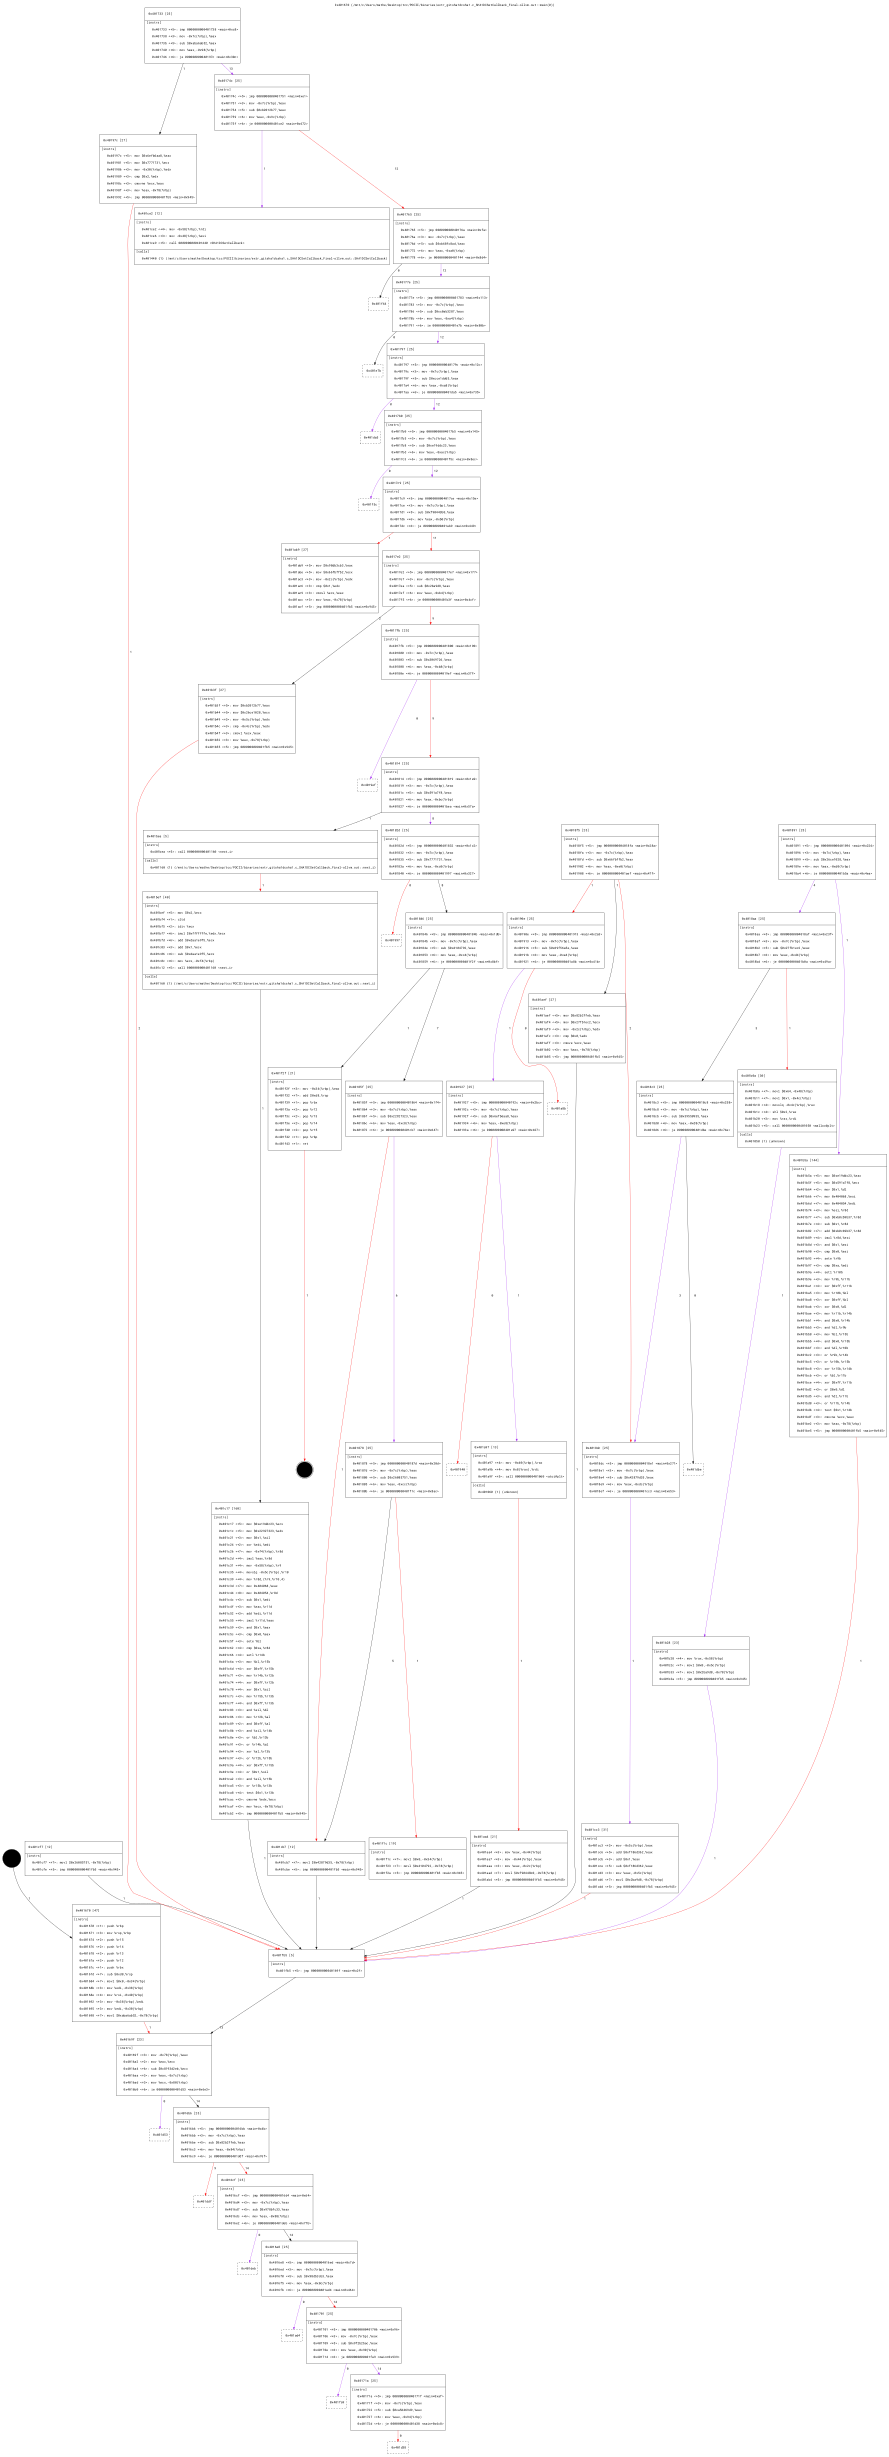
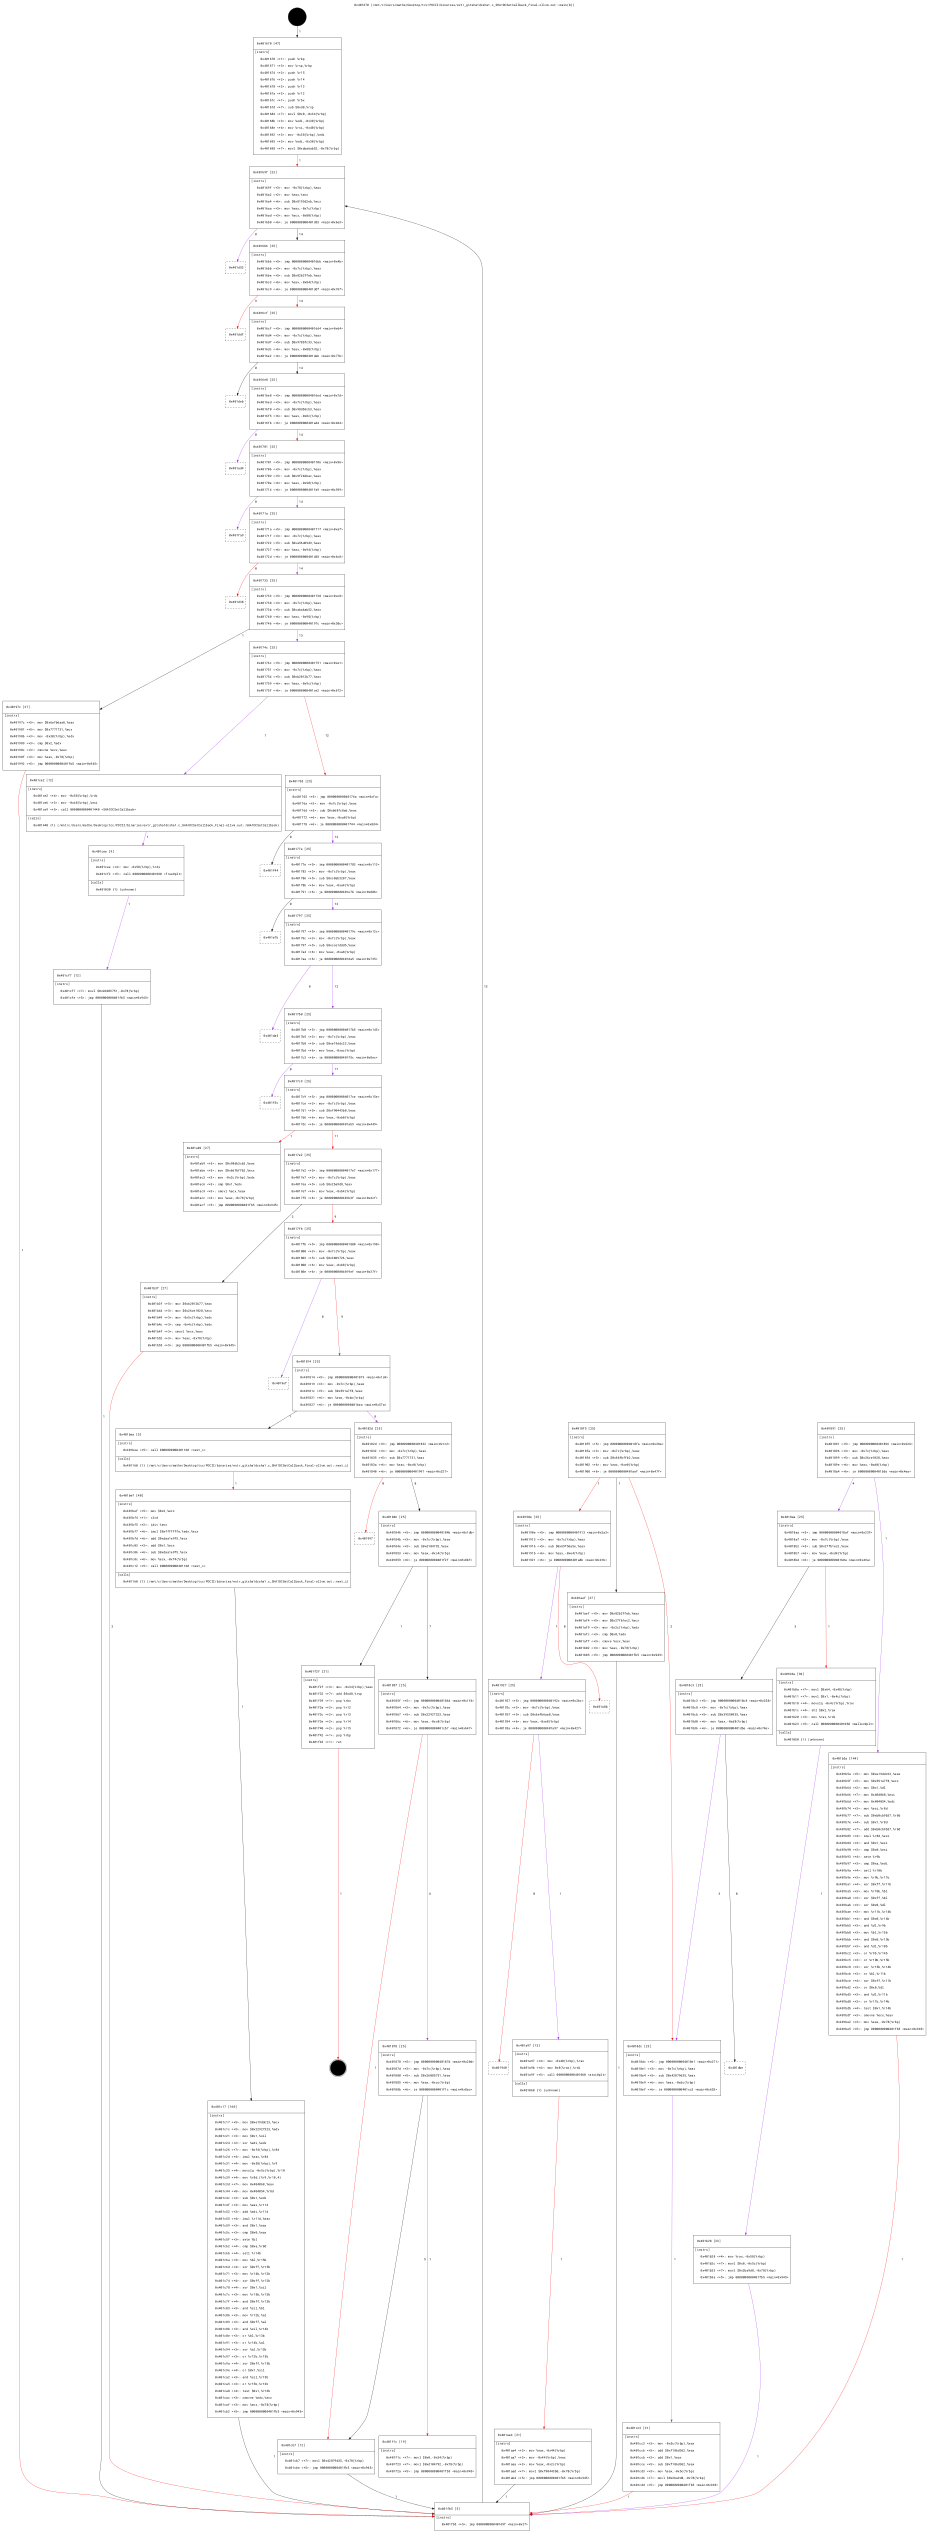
edge "0x40171a [25]" -> "0x401733 [25]": added, label "14"
node "0x401cee [9]": added
edge "0x4016cf [25]" -> "0x401deb": color purple -> black
